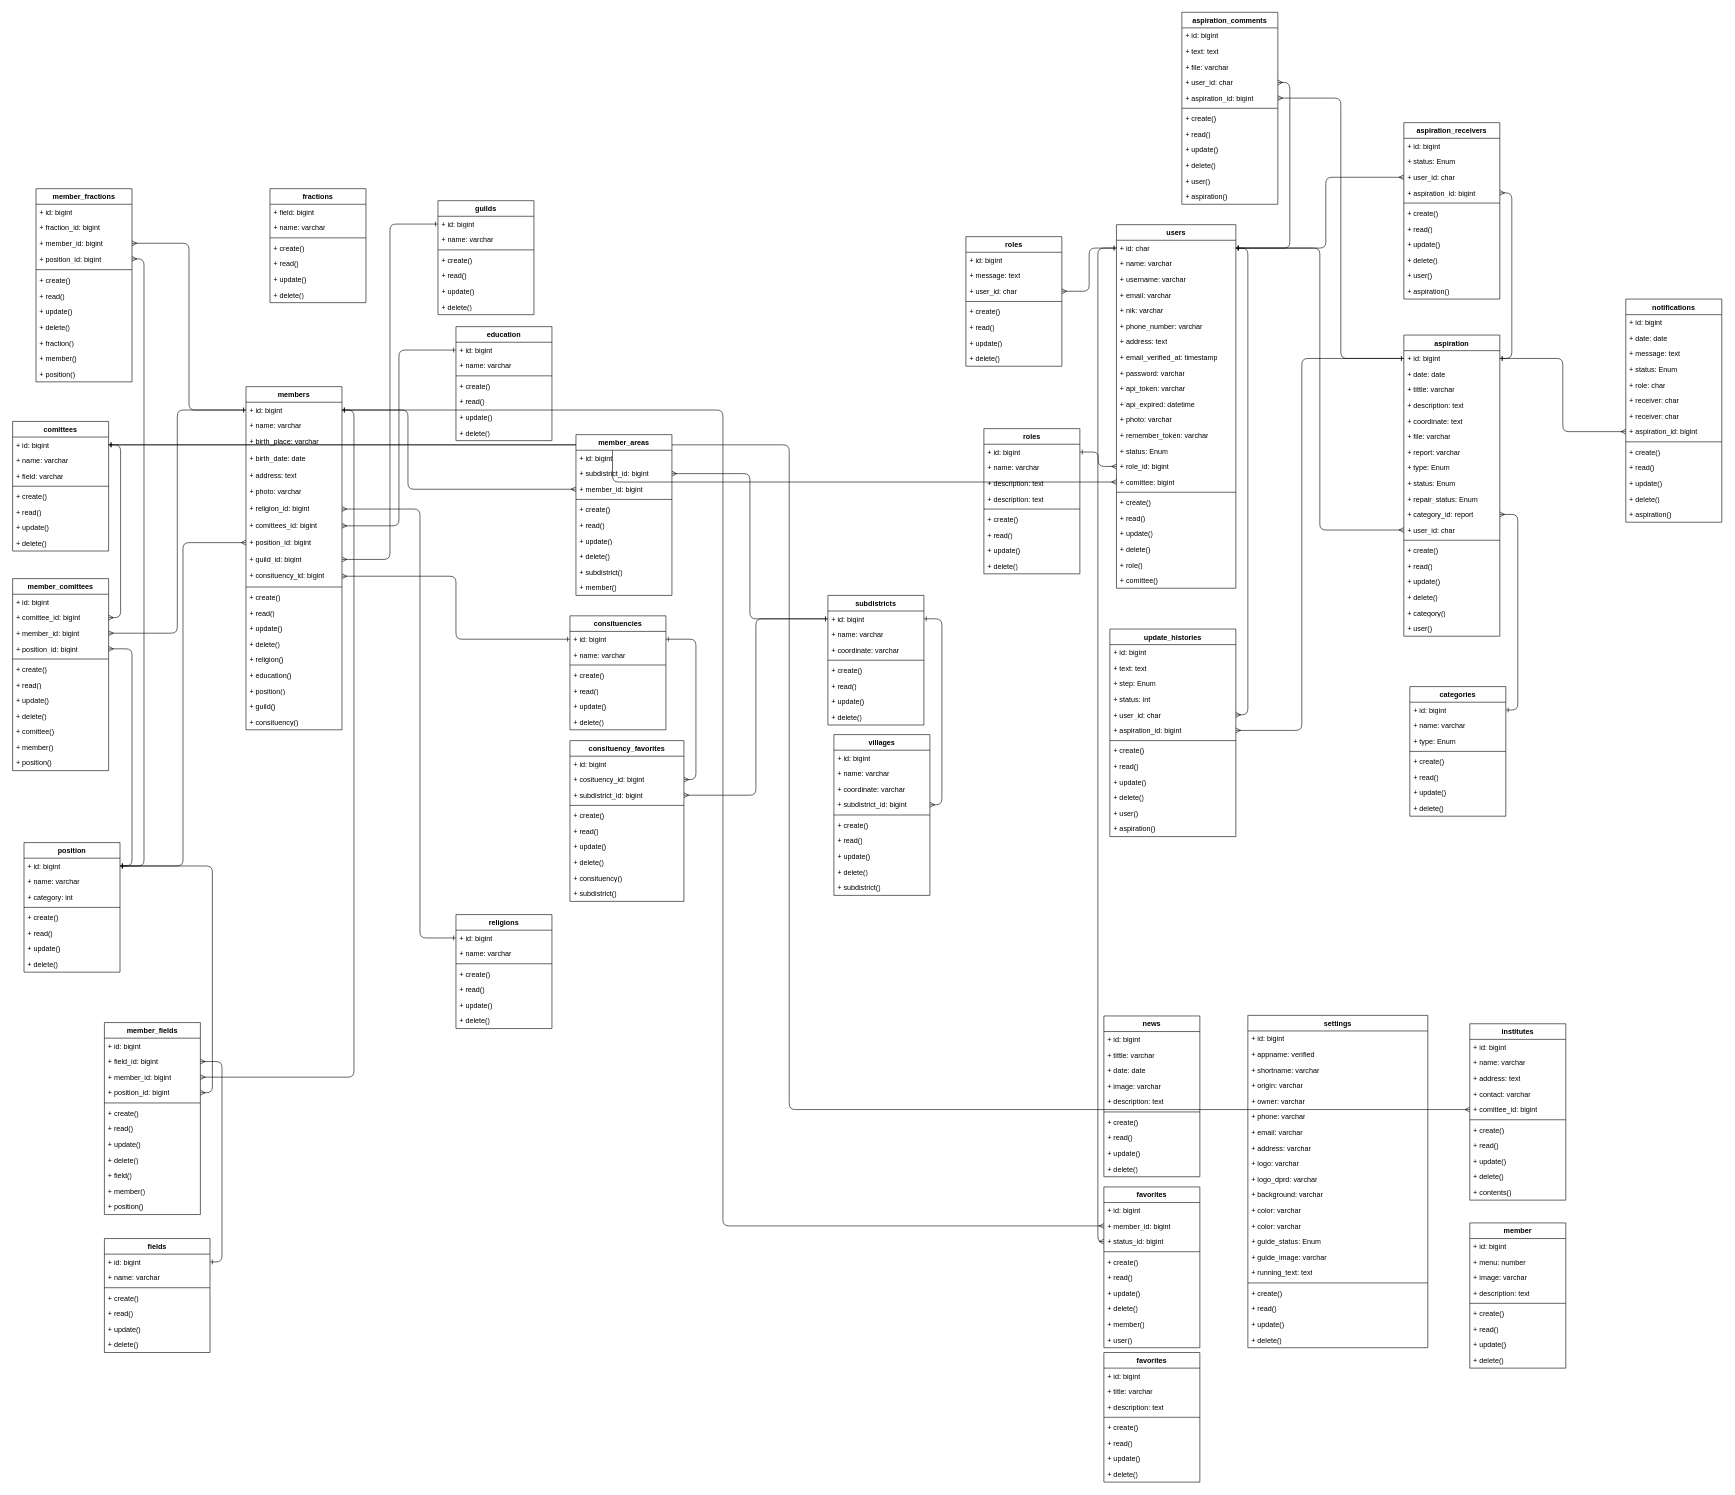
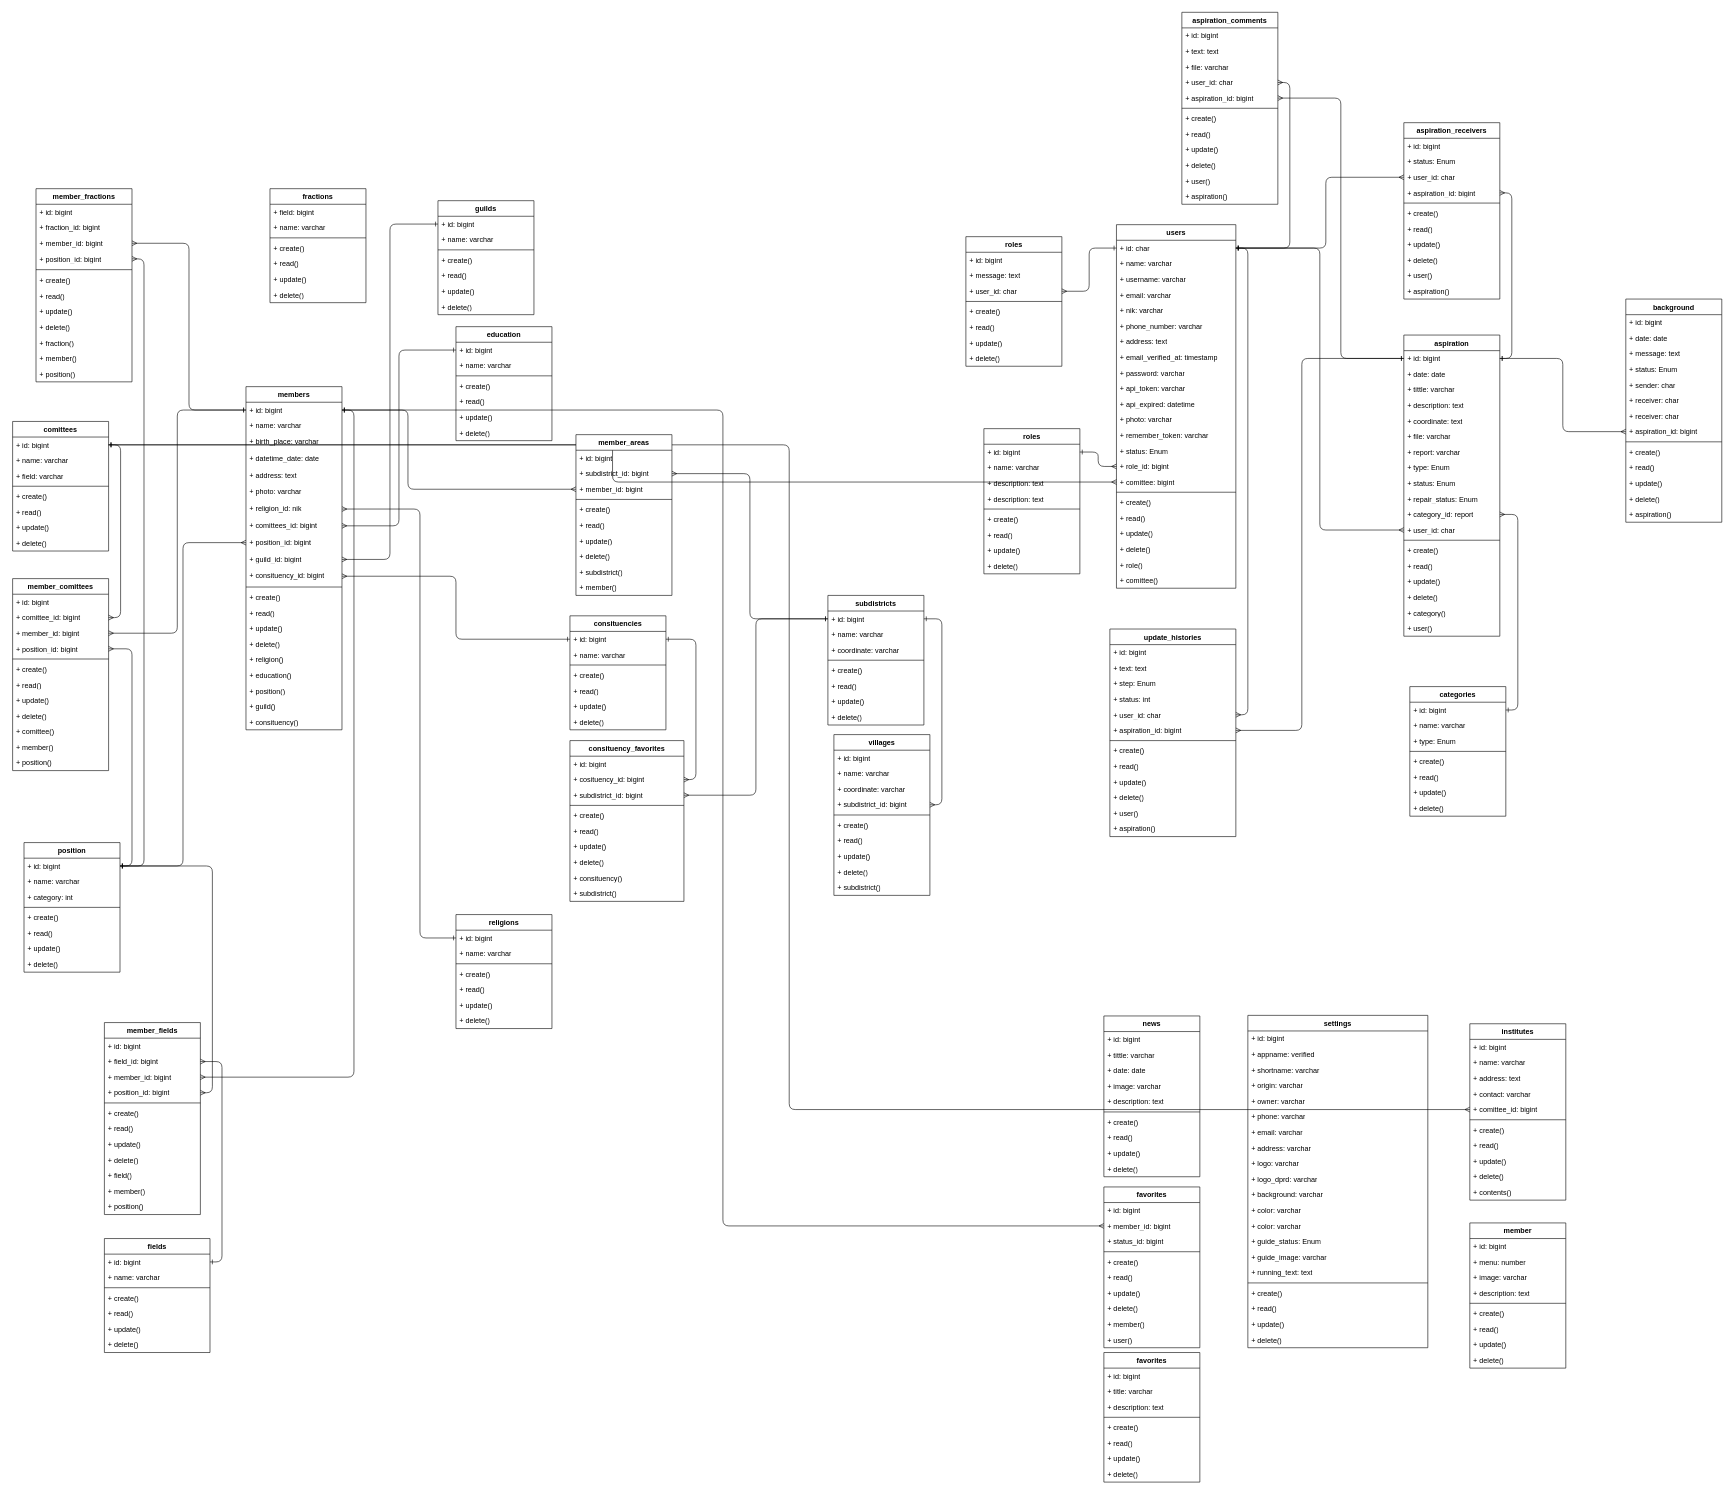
node "notifications": label "notifications" -> "background"
node "+ role: char": label "+ role: char" -> "+ sender: char"
node "+ birth_date: date": label "+ birth_date: date" -> "+ datetime_date: date"
node "+ religion_id: bigint": label "+ religion_id: bigint" -> "+ religion_id: nik"
edge "+ id: char" -- "+ status_id: bigint": removed
